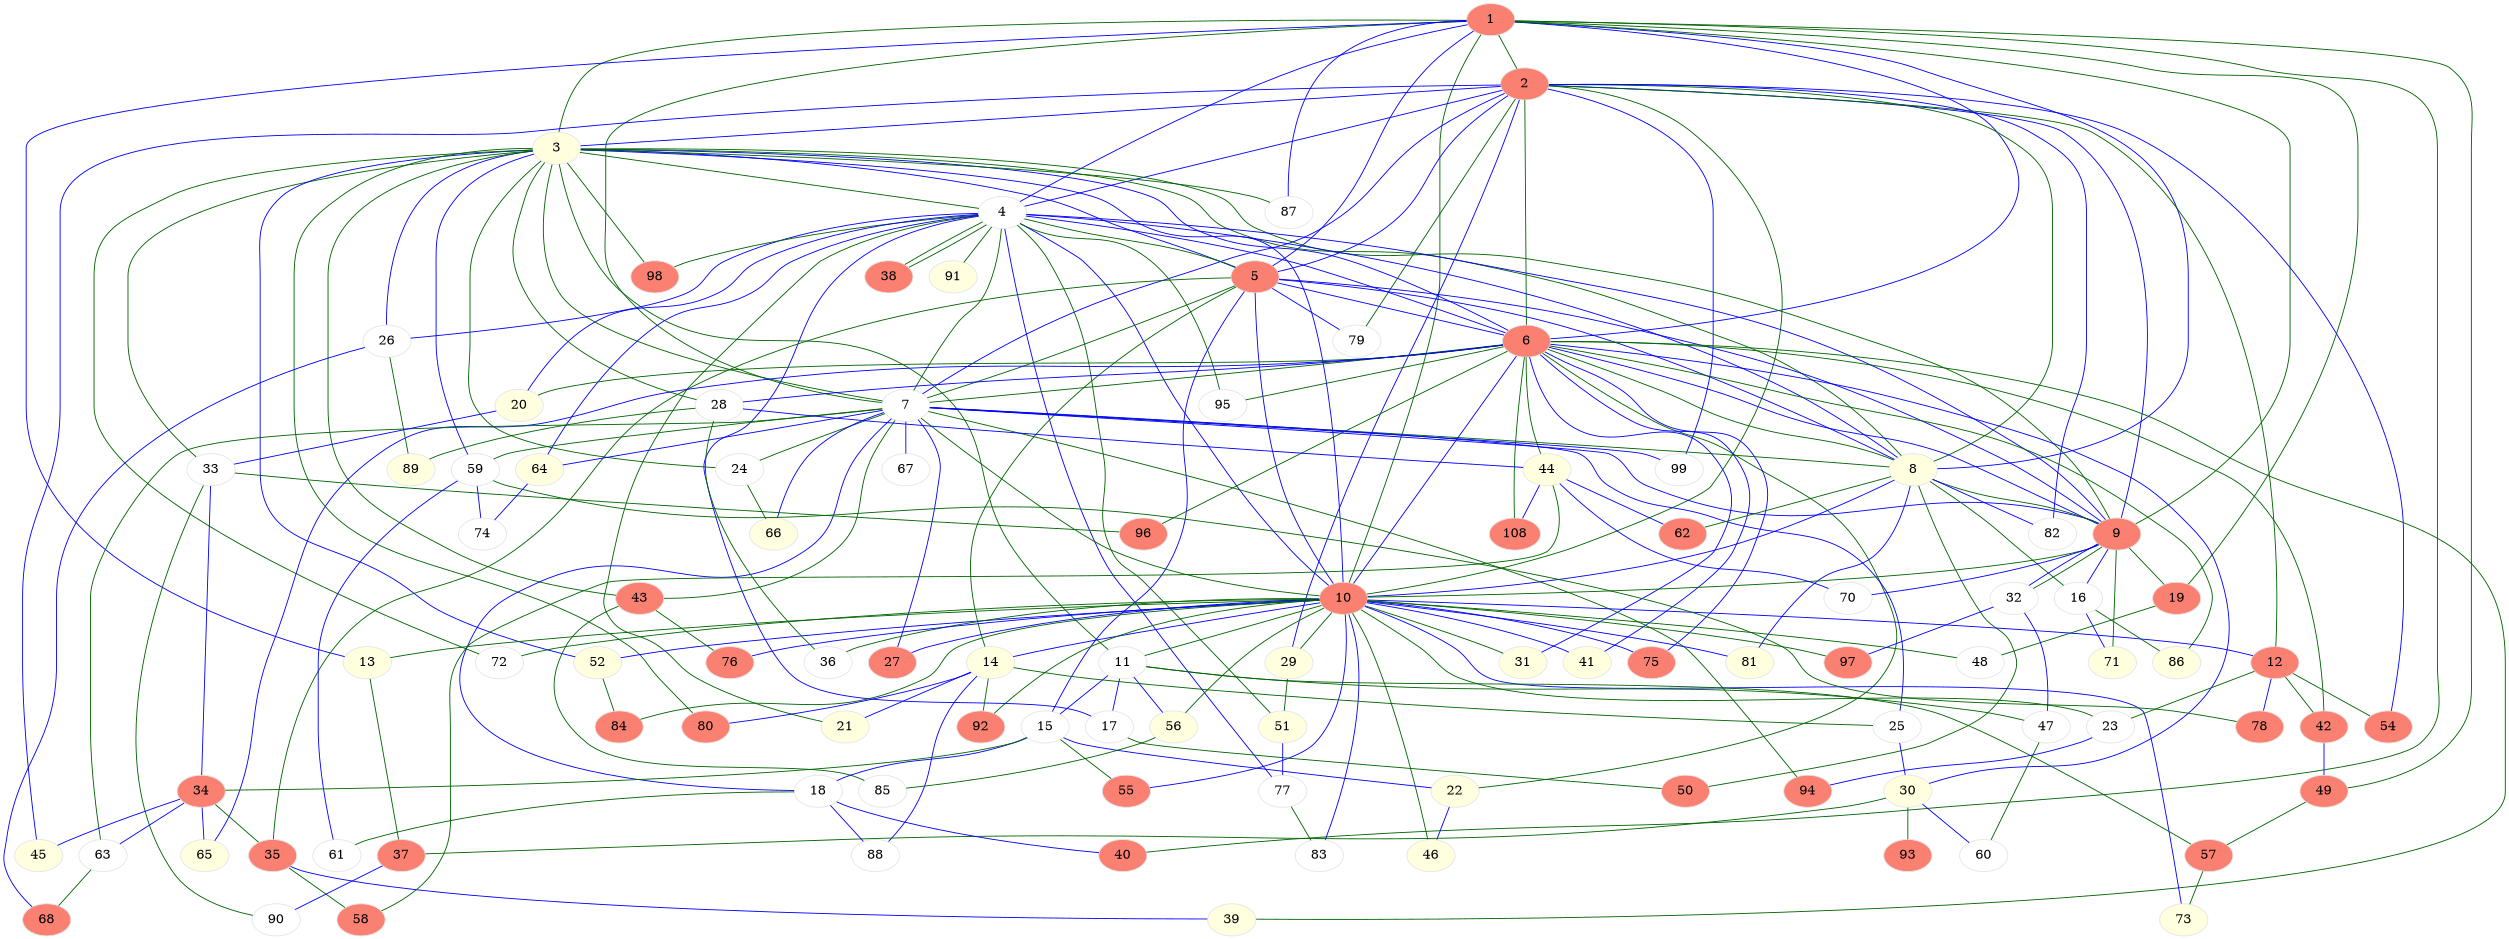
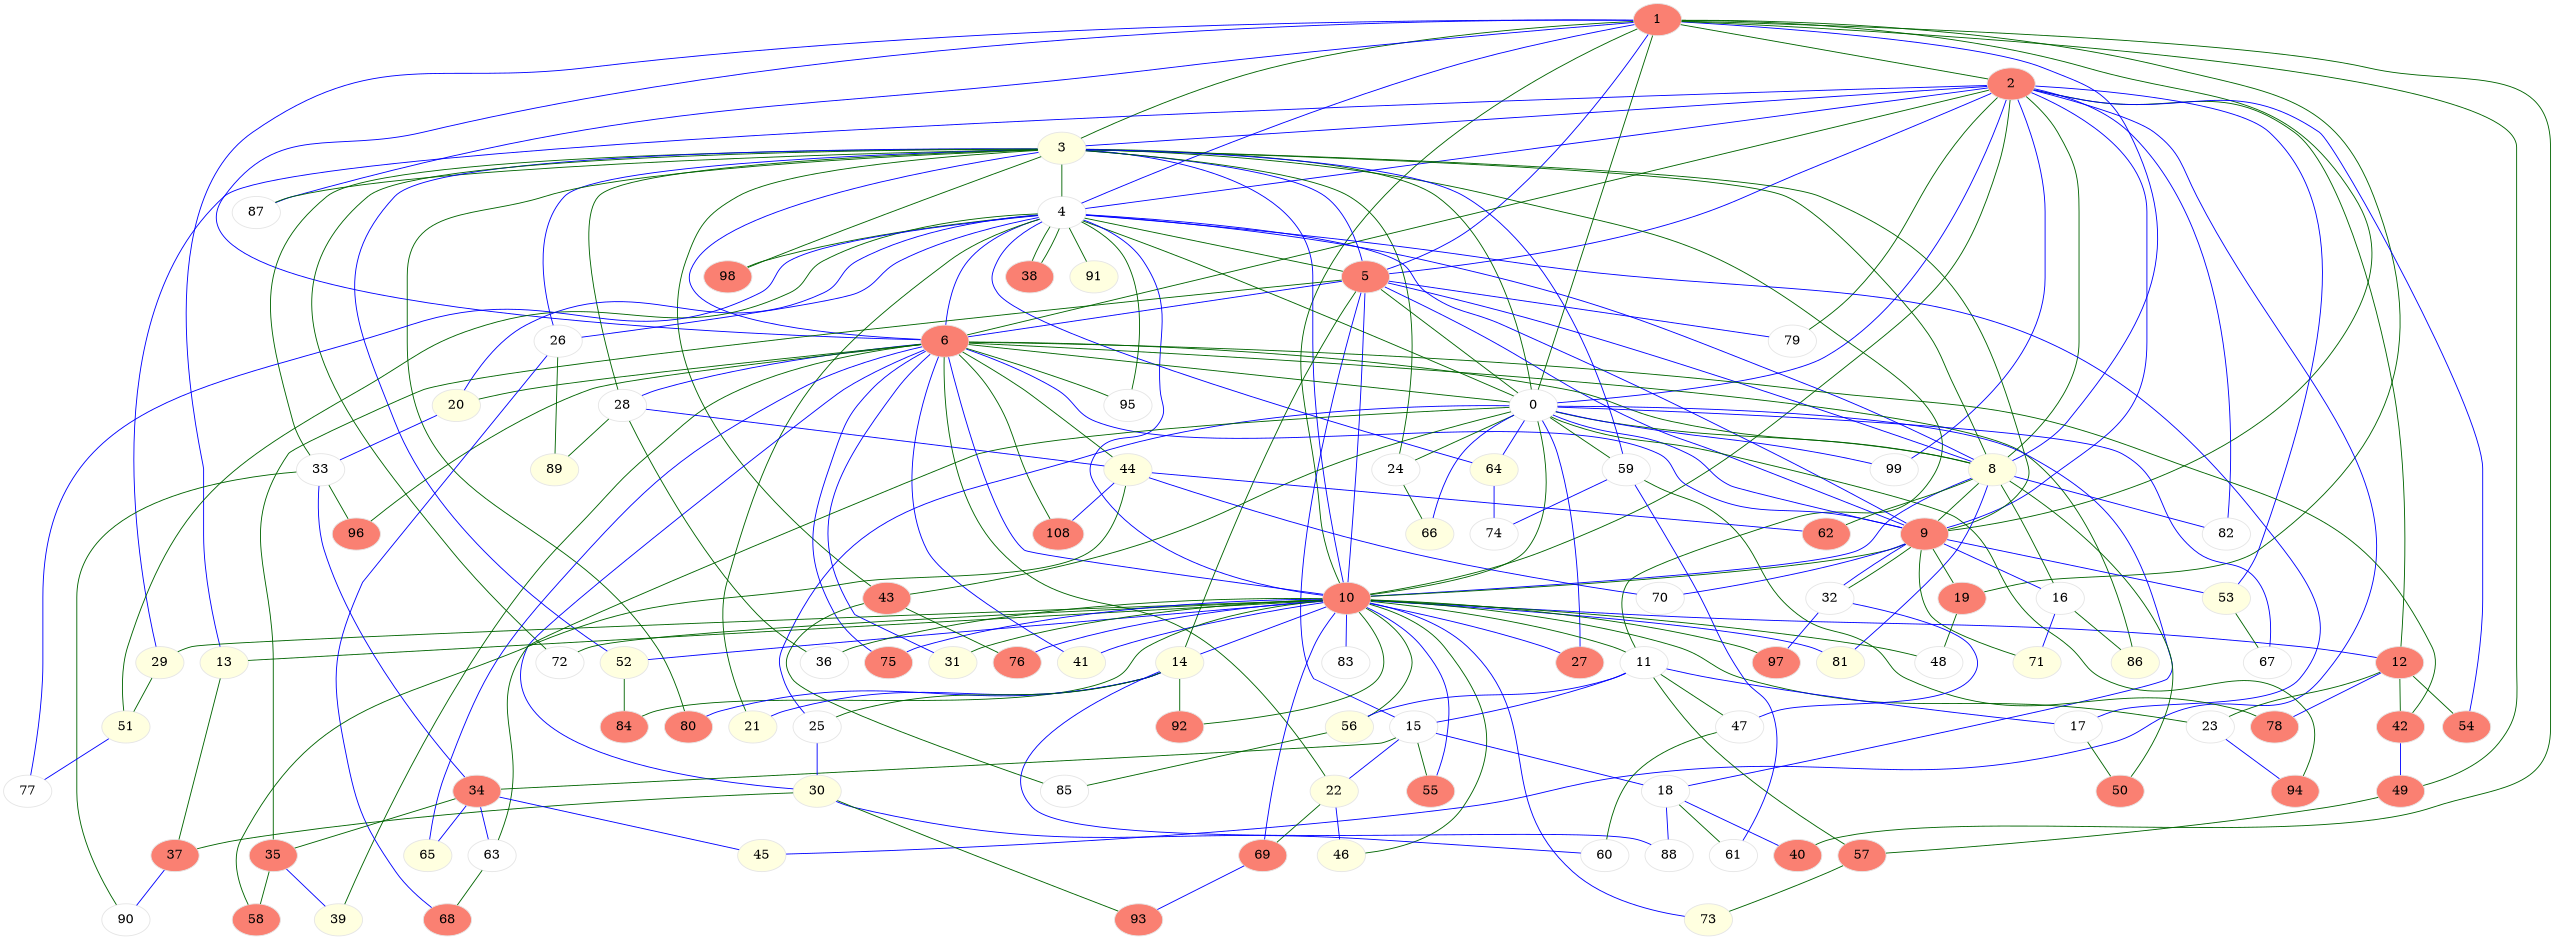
node "7": label "7" -> "0"
node "53": added
edge "77" -- "83": removed
node "69": added
